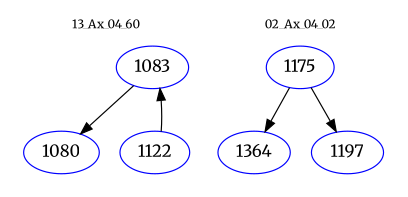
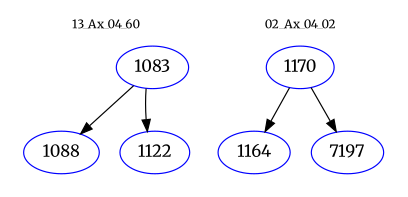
node "1175": label "1175" -> "1170"
edge "1122" -> "1083": reversed
node "1080": label "1080" -> "1088"
node "1364": label "1364" -> "1164"
node "1197": label "1197" -> "7197"
